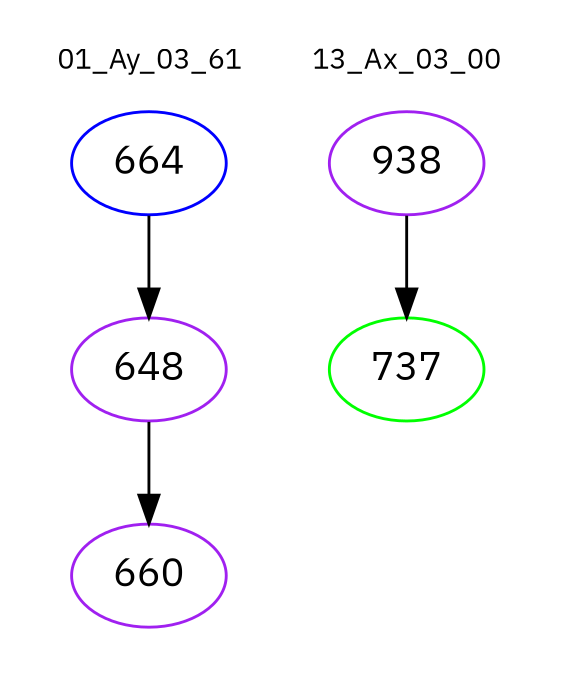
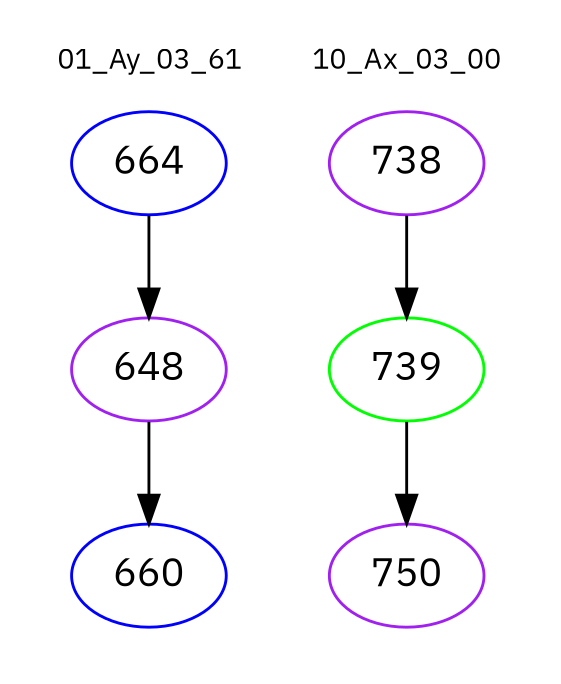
cluster "13_Ax_03_00": label "13_Ax_03_00" -> "10_Ax_03_00"
node "938": label "938" -> "738"
node "737": label "737" -> "739"
node "660": color purple -> blue
node "750": added
